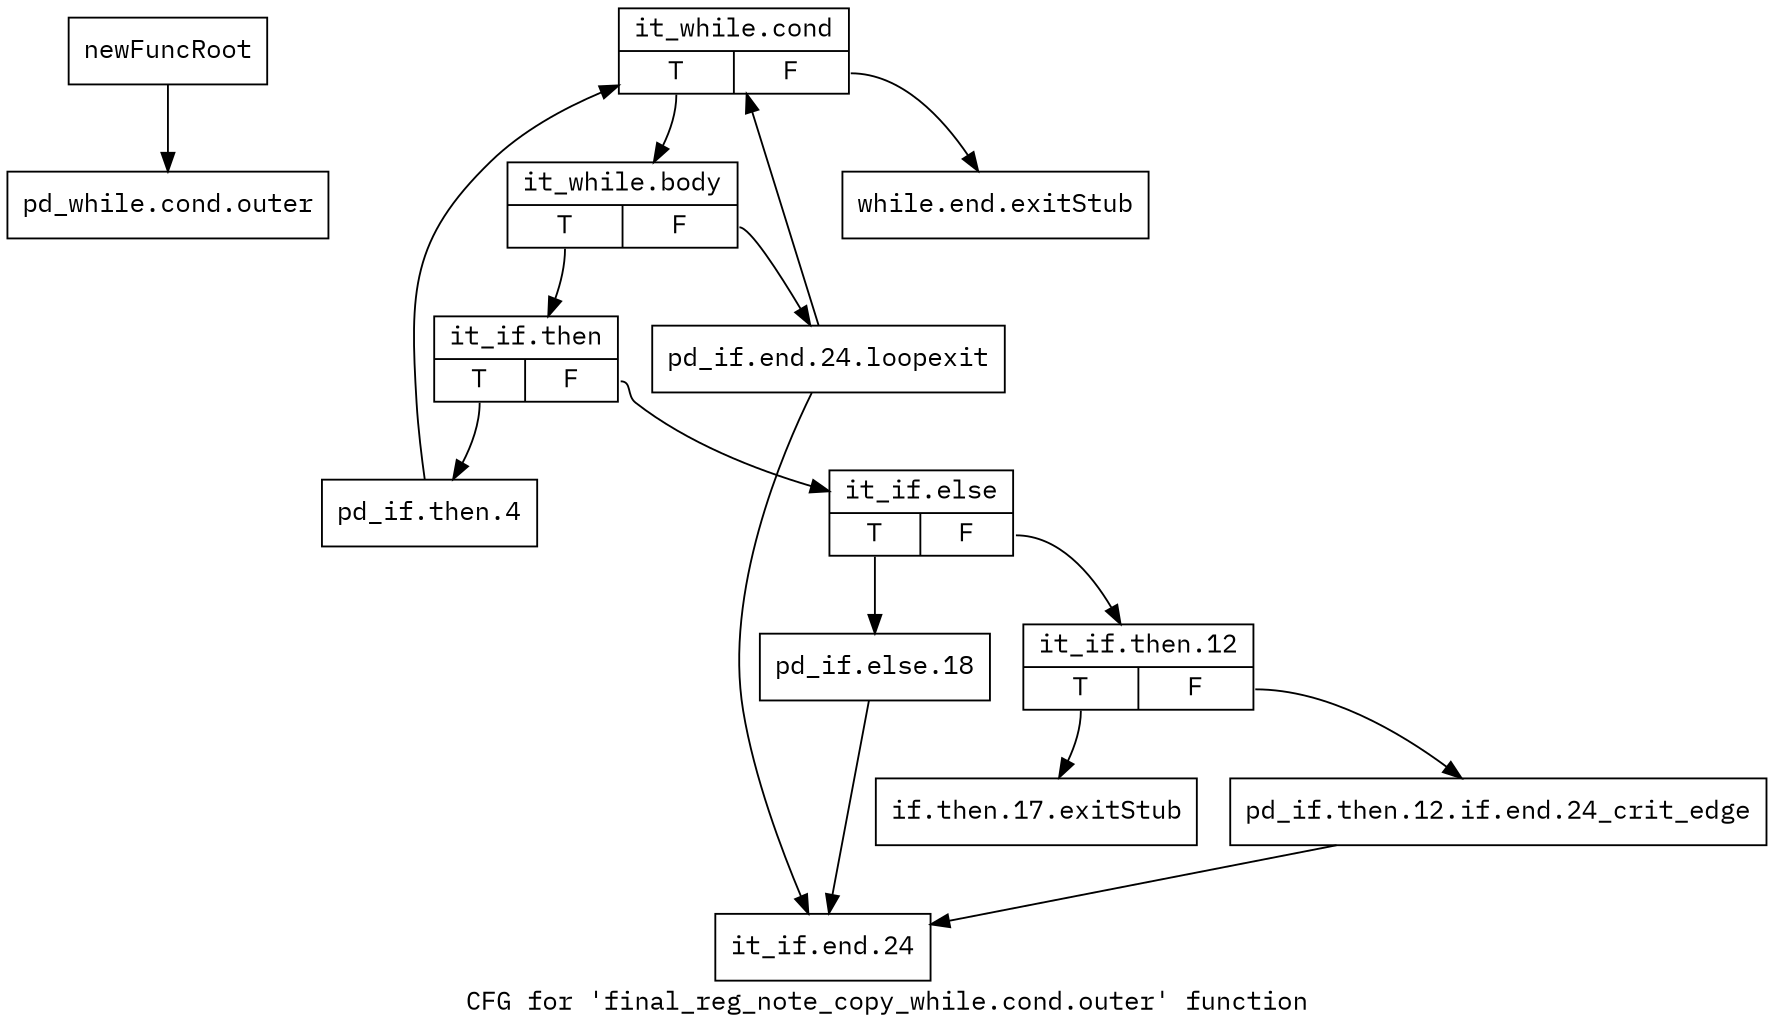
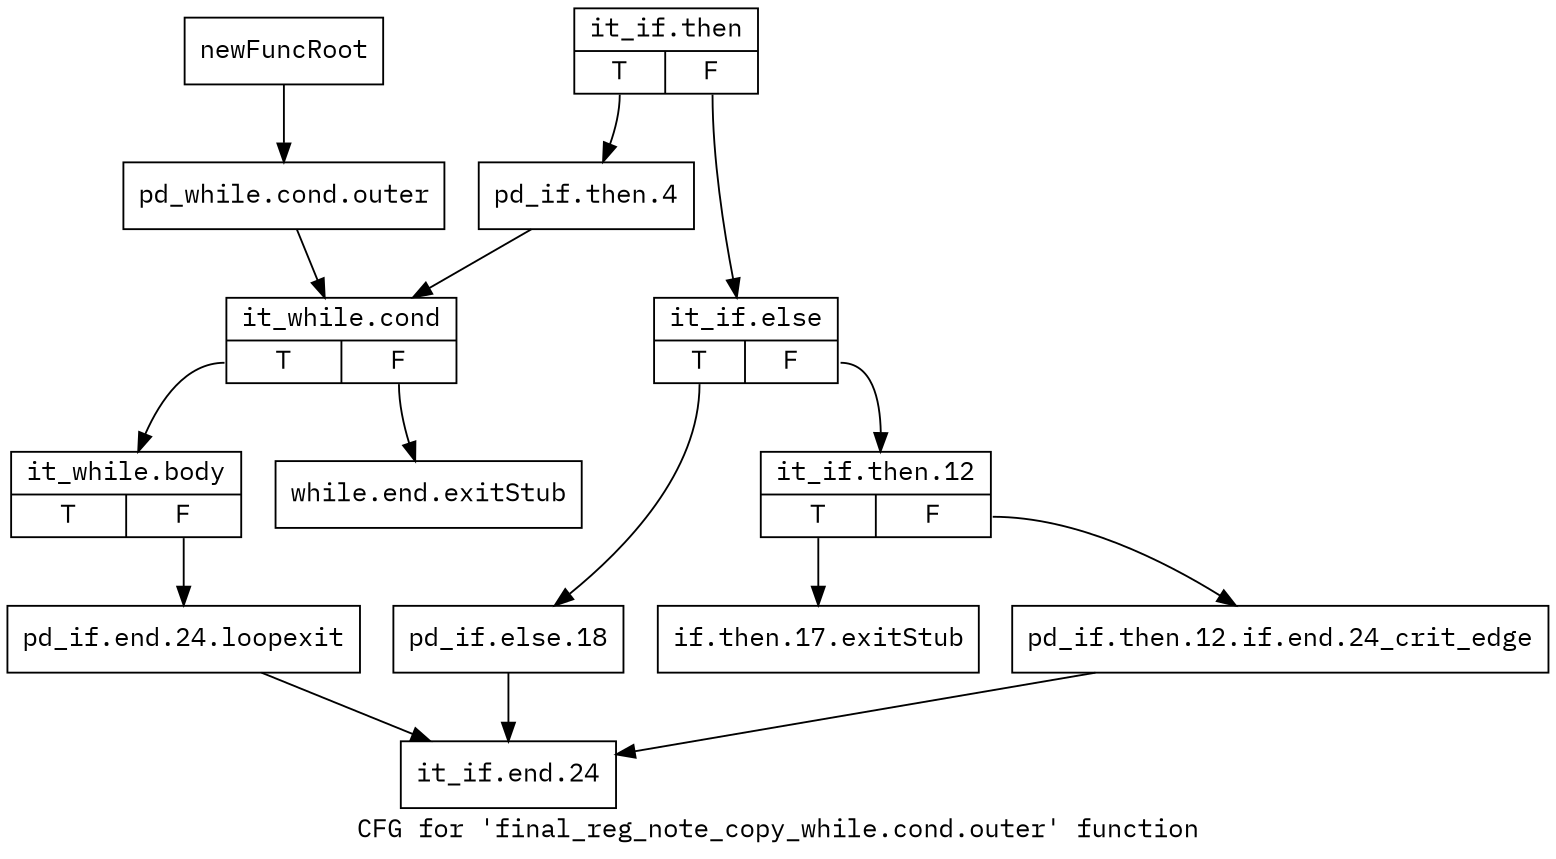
edge "pd_if.end.24.loopexit" -> "it_while.cond": now "pd_while.cond.outer" -> "it_while.cond"
edge "it_while.body" -> "it_if.then": removed
